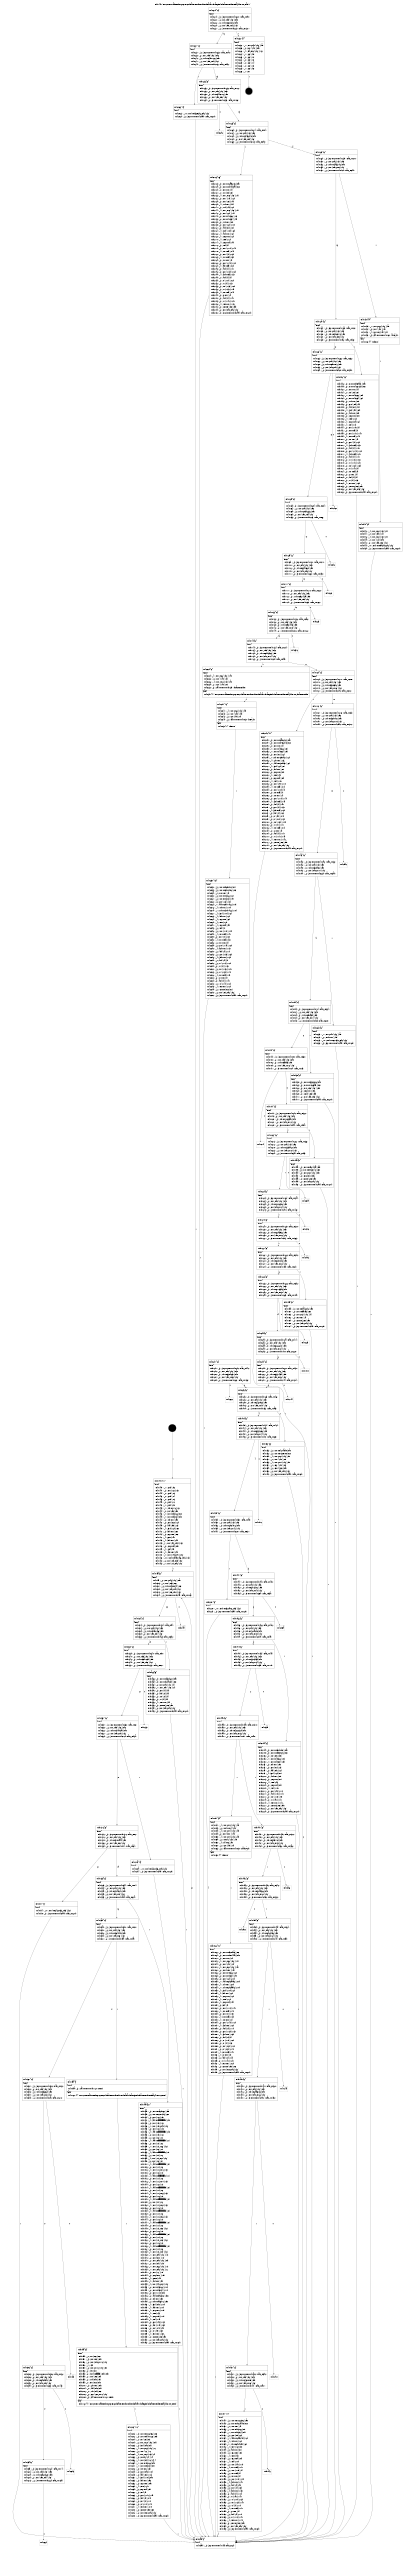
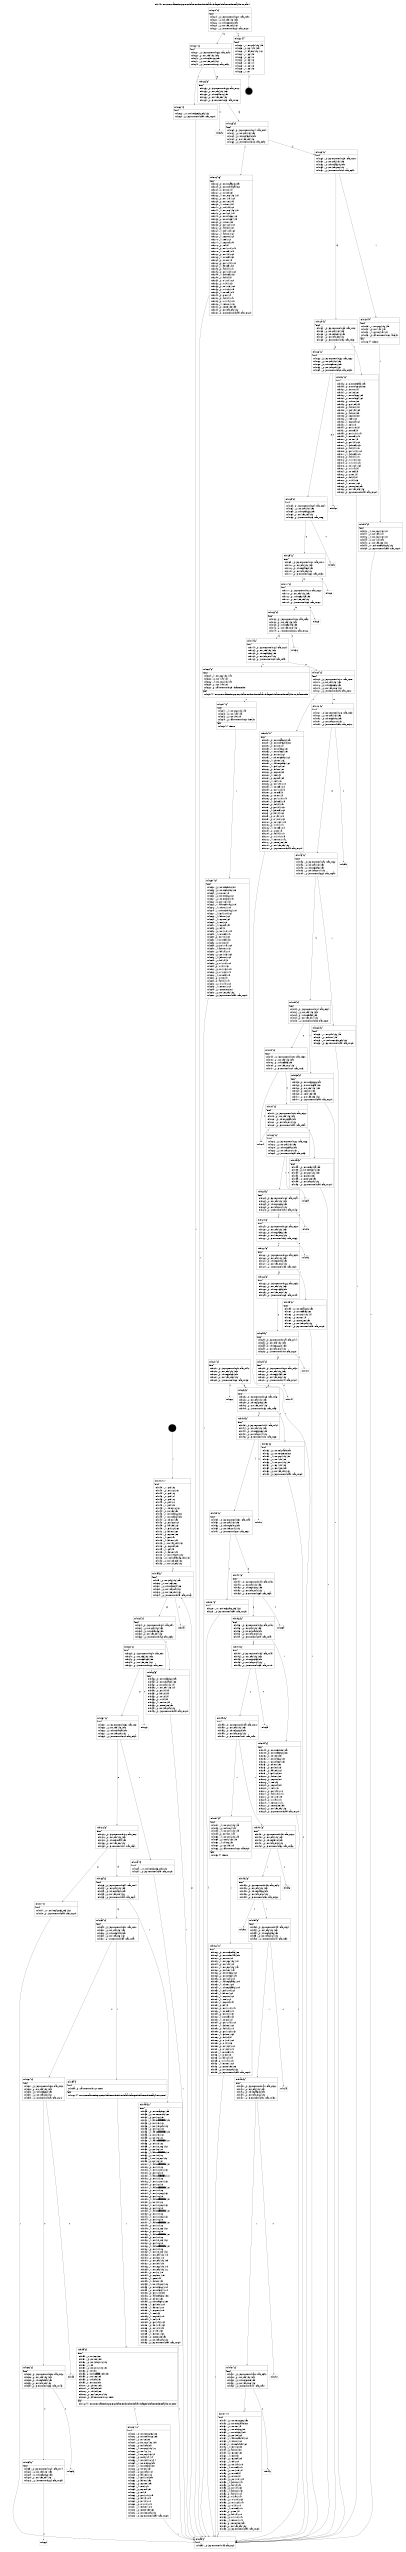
edge "0x4017f7 [28]" -> "0x401813 [28]": now "0x4017f7 [28]" -> "0x401c19"
edge "0x401883 [28]" -> "0x40189f [28]": label " 14" -> " 6"
node "0x402689": removed
edge "0x40151f [28]" -> "0x40153b [28]": removed, label "21"
